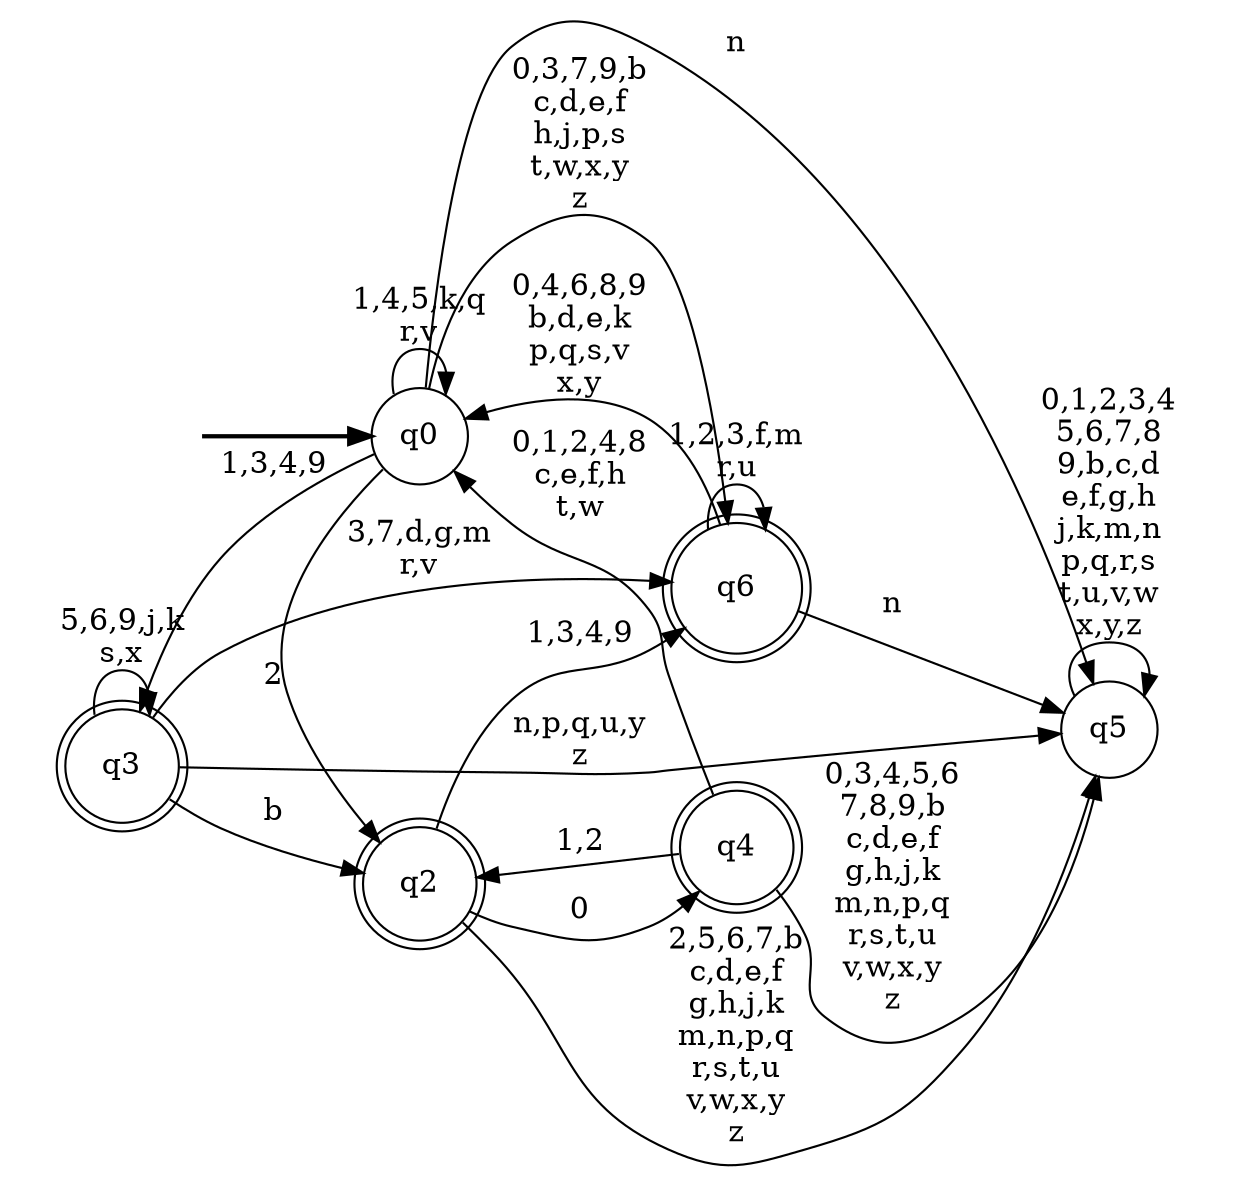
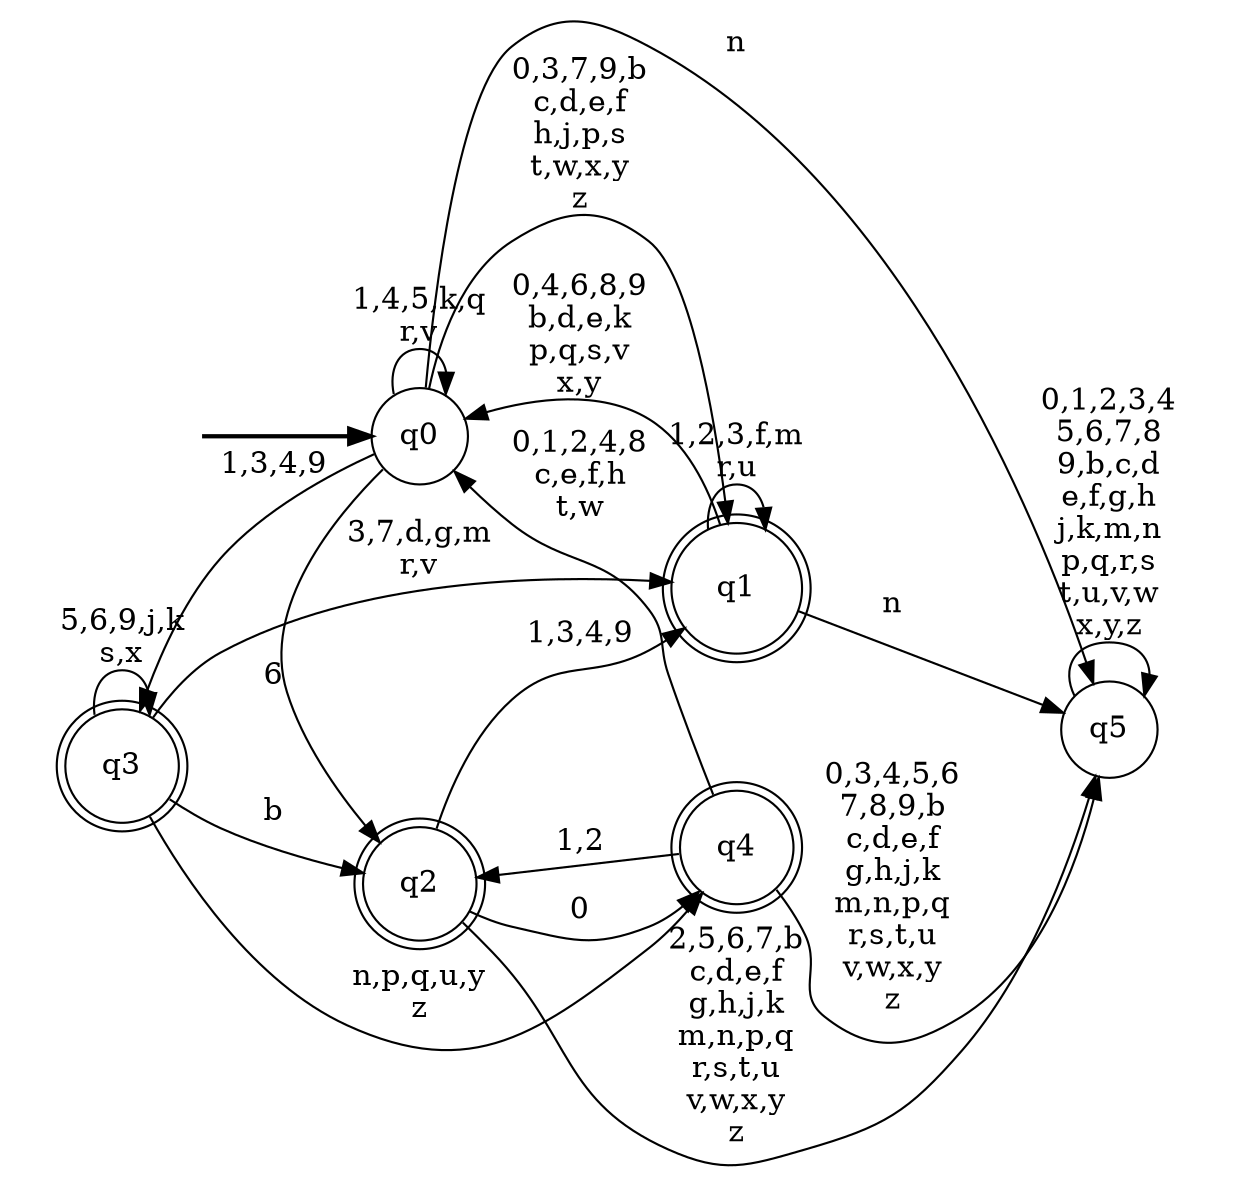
node "q6": label "q6" -> "q1"
edge "q0" -> "q2": label "2" -> "6"
edge "q3" -> "q5": now "q3" -> "q4"
